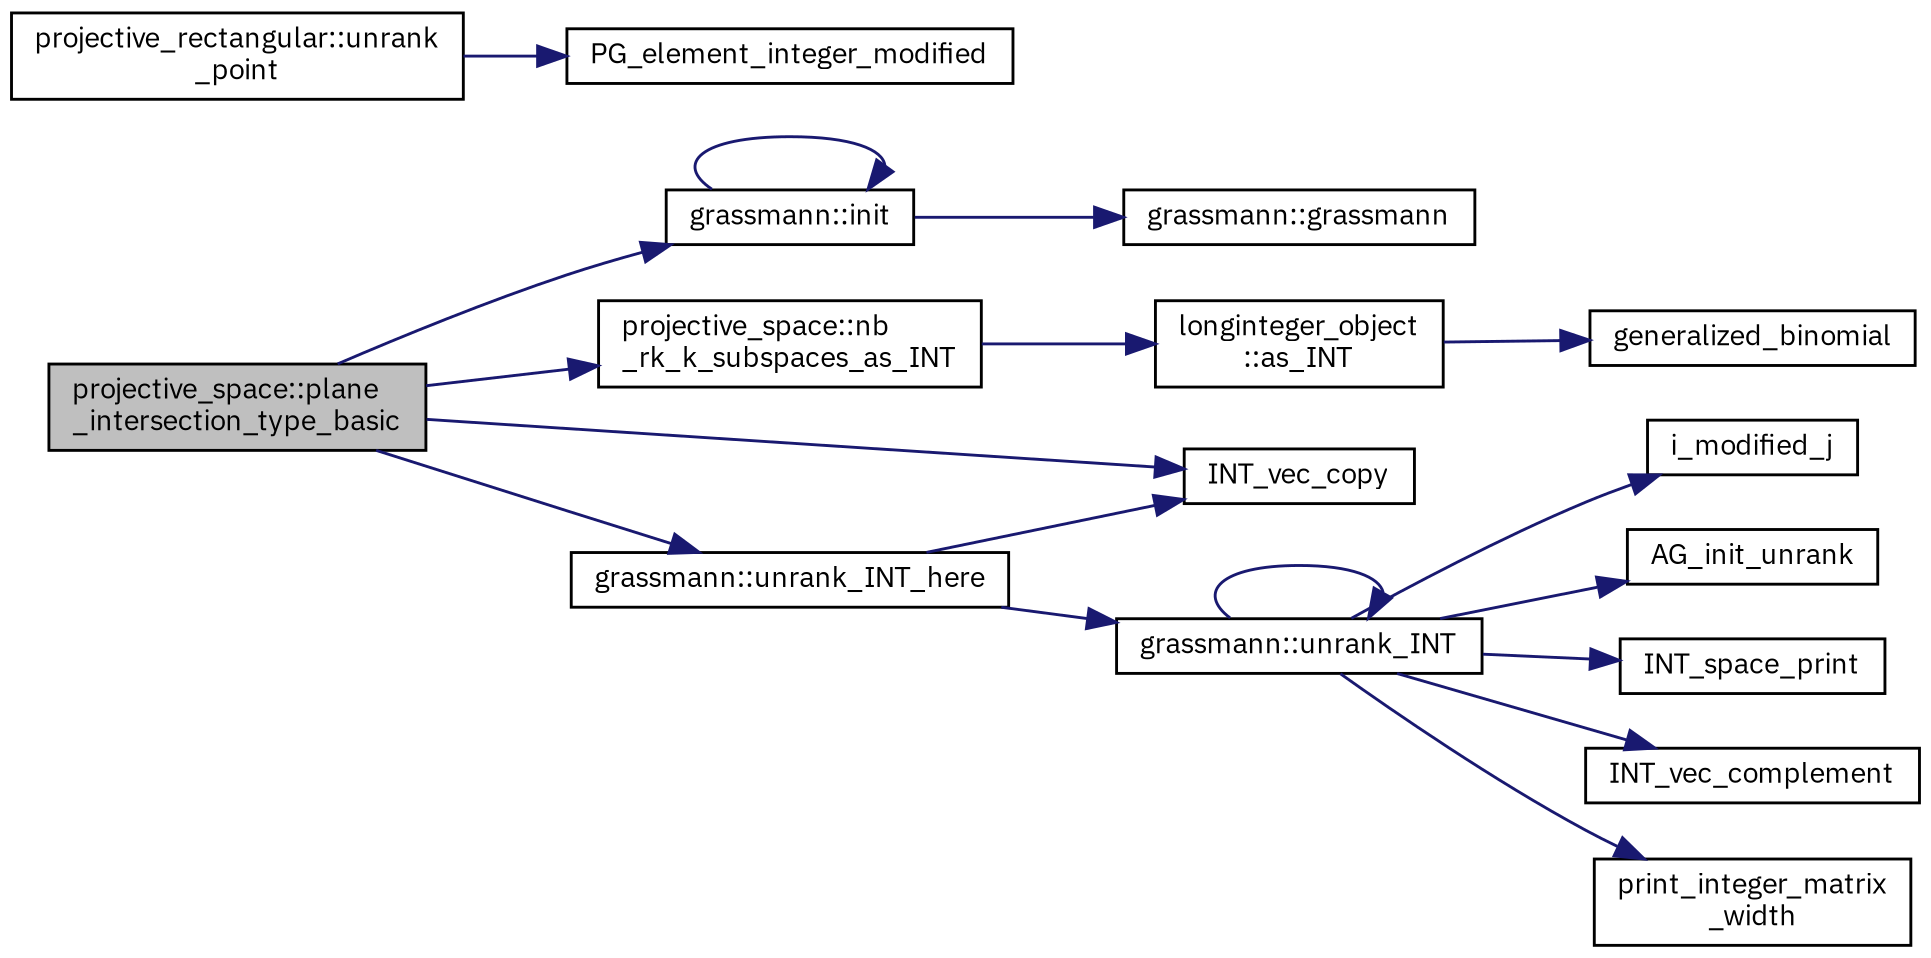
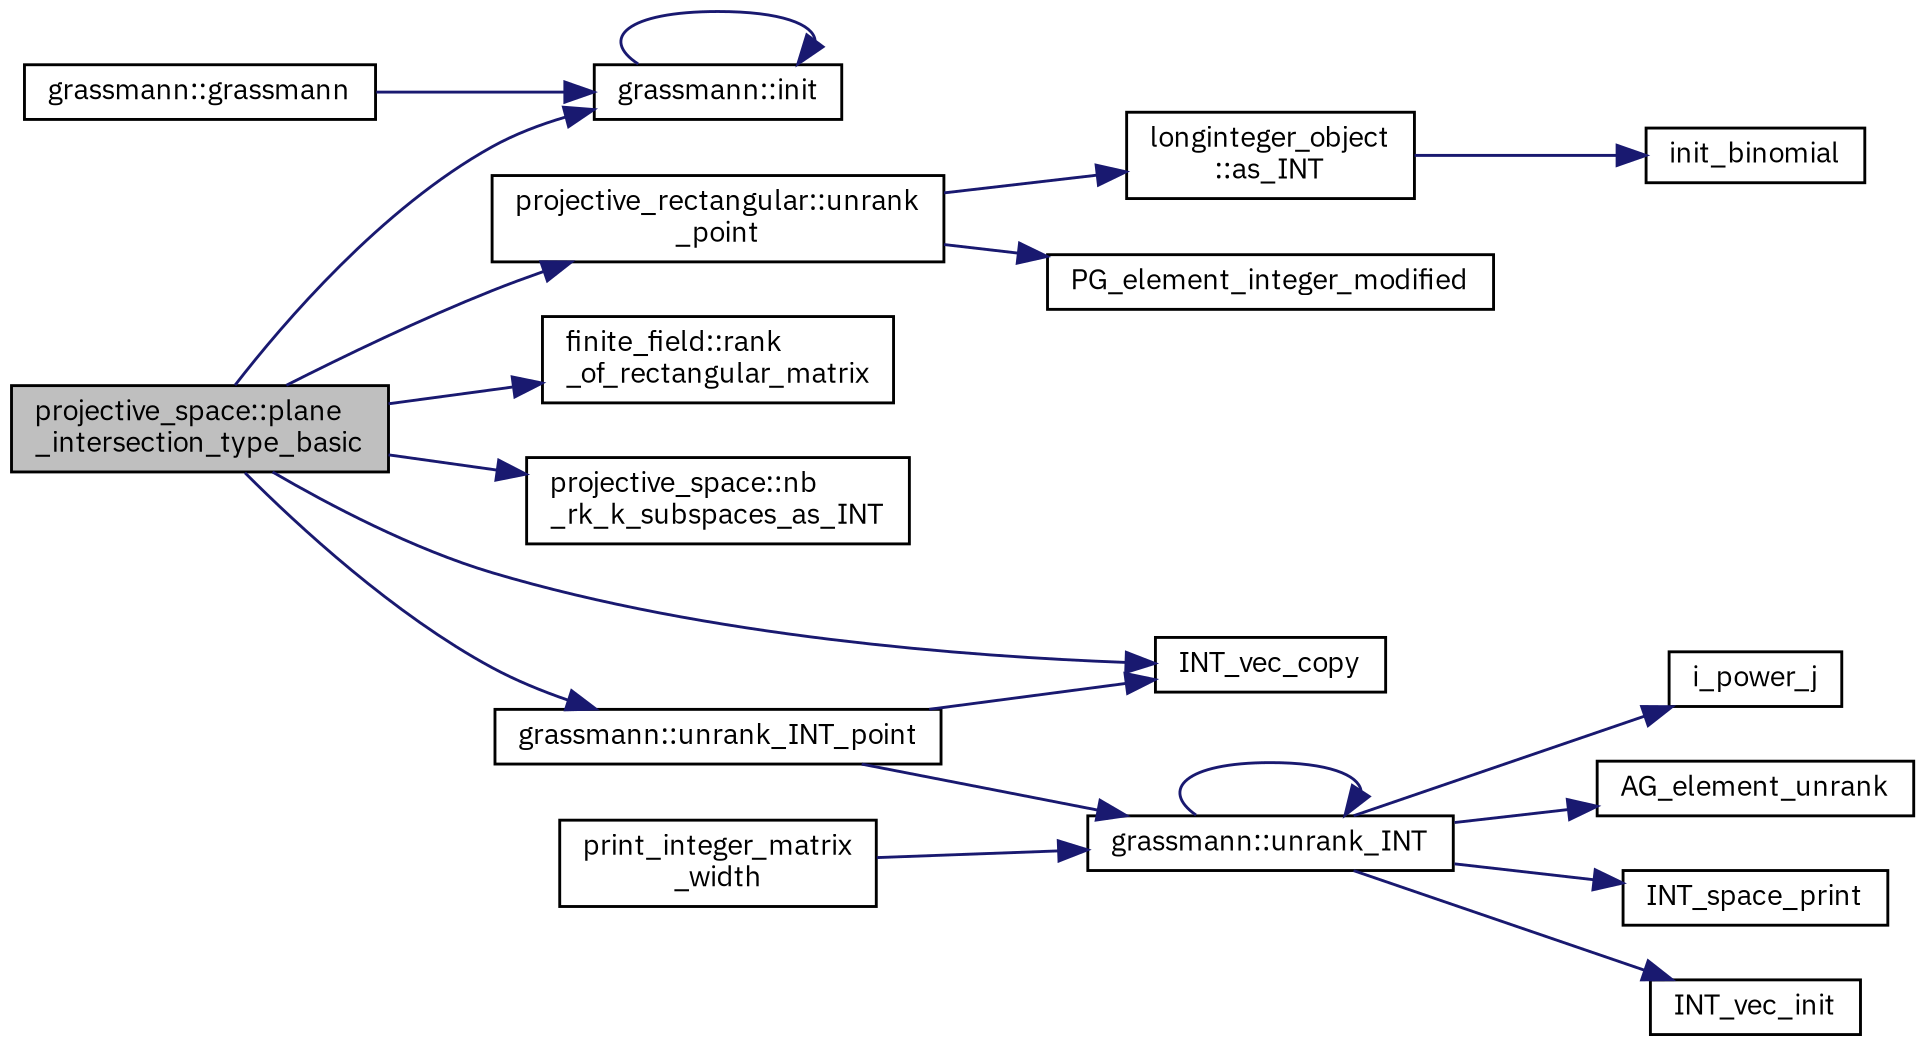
edge "grassmann::init" -> "grassmann::grassmann": reversed
edge "projective_space::plane _intersection_type_basic" -> "projective_rectangular::unrank _point": added
node "generalized_binomial": label "generalized_binomial" -> "init_binomial"
edge "projective_space::nb _rk_k_subspaces_as_INT" -> "longinteger_object ::as_INT": now "projective_rectangular::unrank _point" -> "longinteger_object ::as_INT"
node "finite_field::rank _of_rectangular_matrix": added
node "i_modified_j": label "i_modified_j" -> "i_power_j"
node "AG_init_unrank": label "AG_init_unrank" -> "AG_element_unrank"
node "grassmann::unrank_INT_here": label "grassmann::unrank_INT_here" -> "grassmann::unrank_INT_point"
edge "grassmann::unrank_INT" -> "print_integer_matrix _width": reversed
node "INT_vec_complement": label "INT_vec_complement" -> "INT_vec_init"
